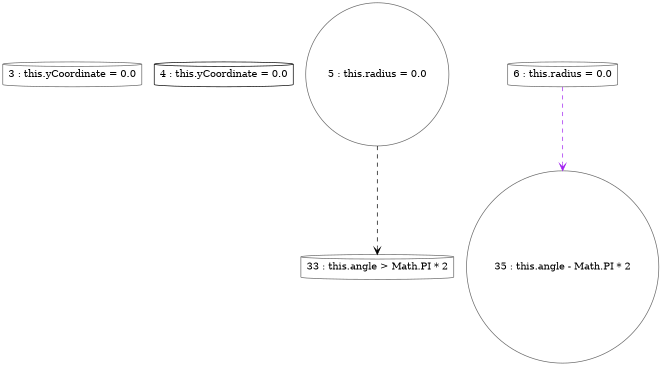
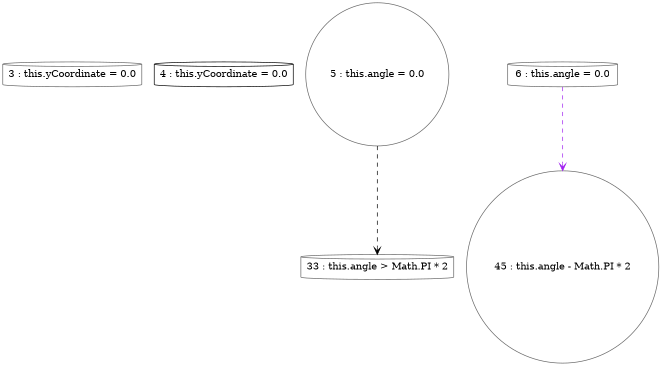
node "5 : this.radius = 0.0": label "5 : this.radius = 0.0" -> "5 : this.angle = 0.0"
node "6 : this.radius = 0.0": label "6 : this.radius = 0.0" -> "6 : this.angle = 0.0"
node "35 : this.angle - Math.PI * 2": label "35 : this.angle - Math.PI * 2" -> "45 : this.angle - Math.PI * 2"
